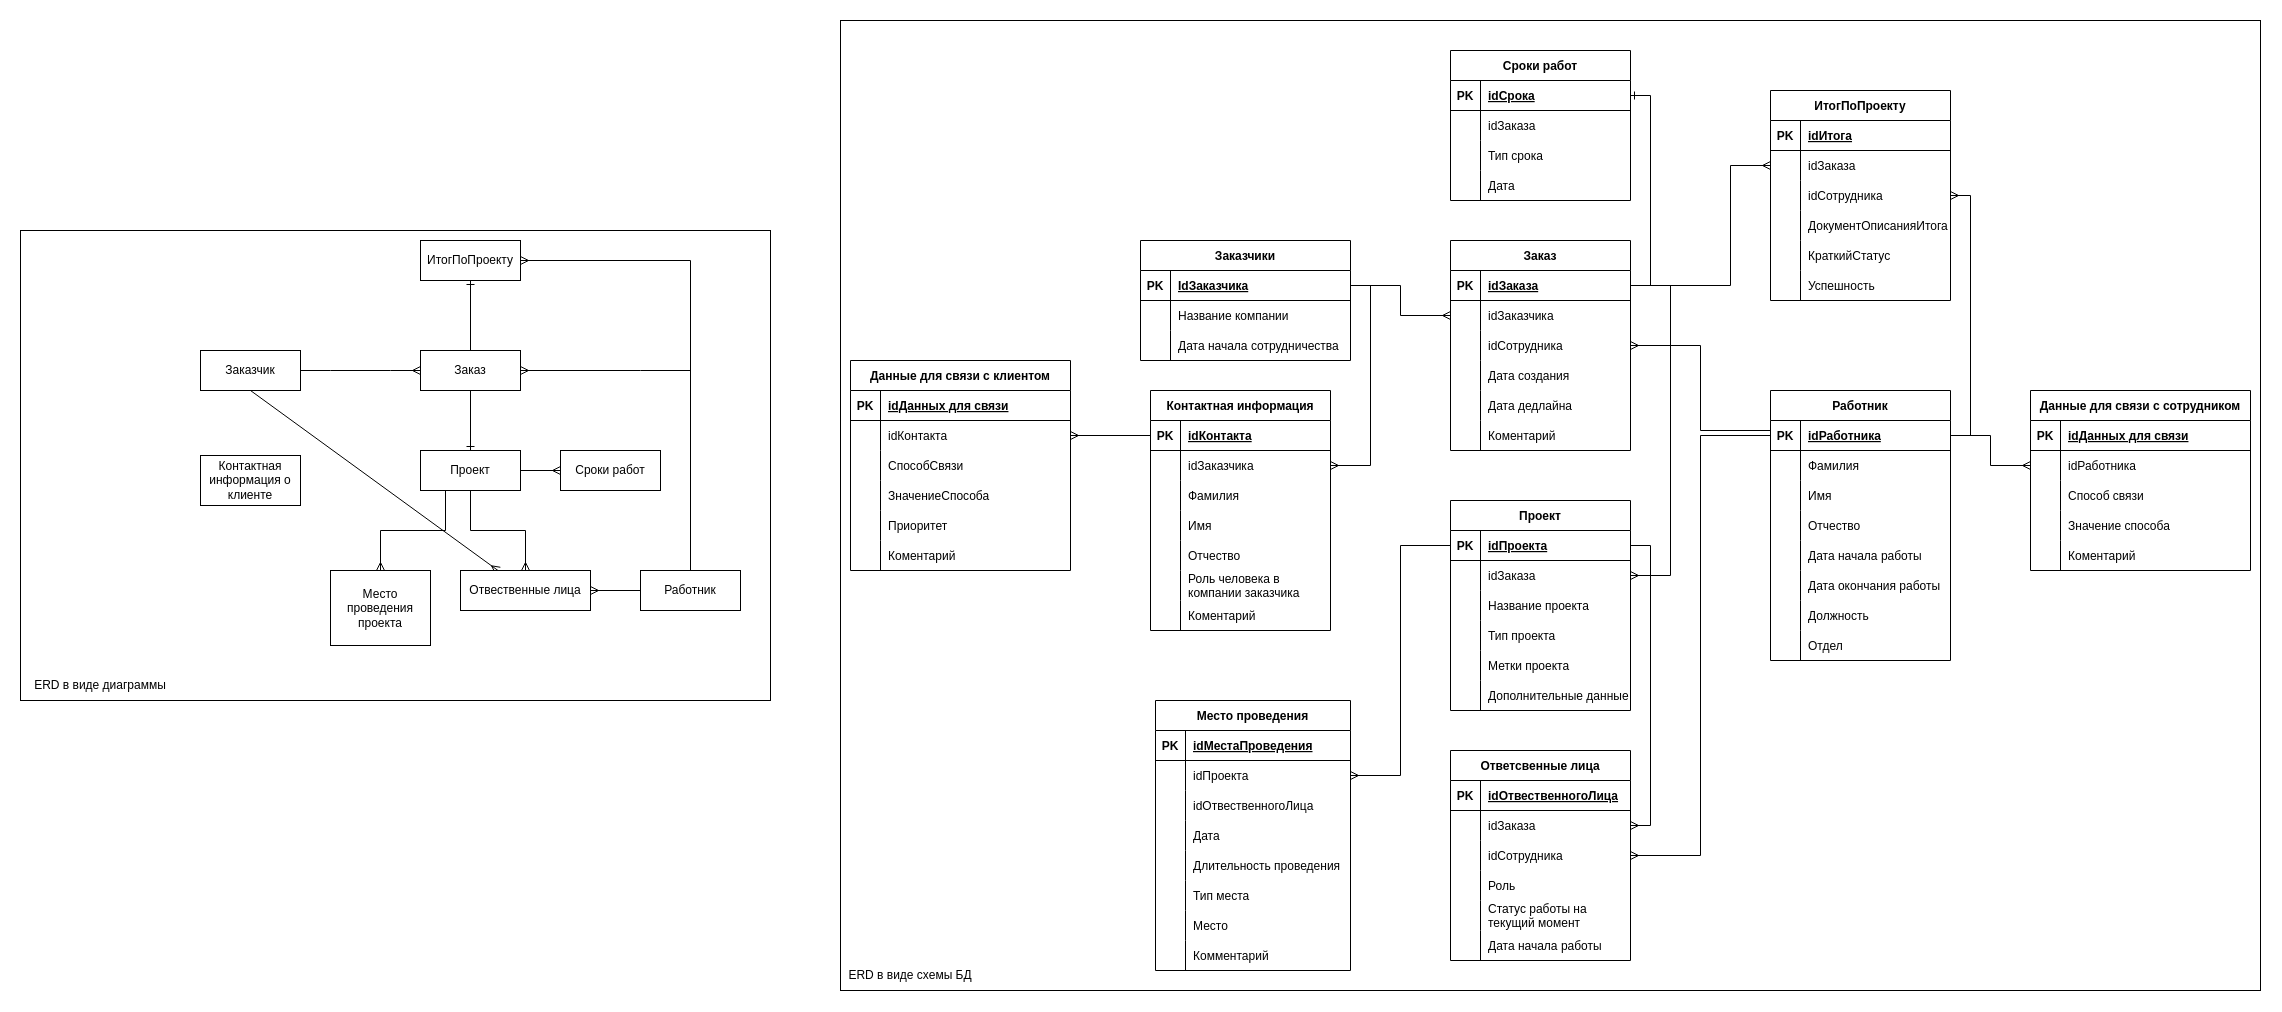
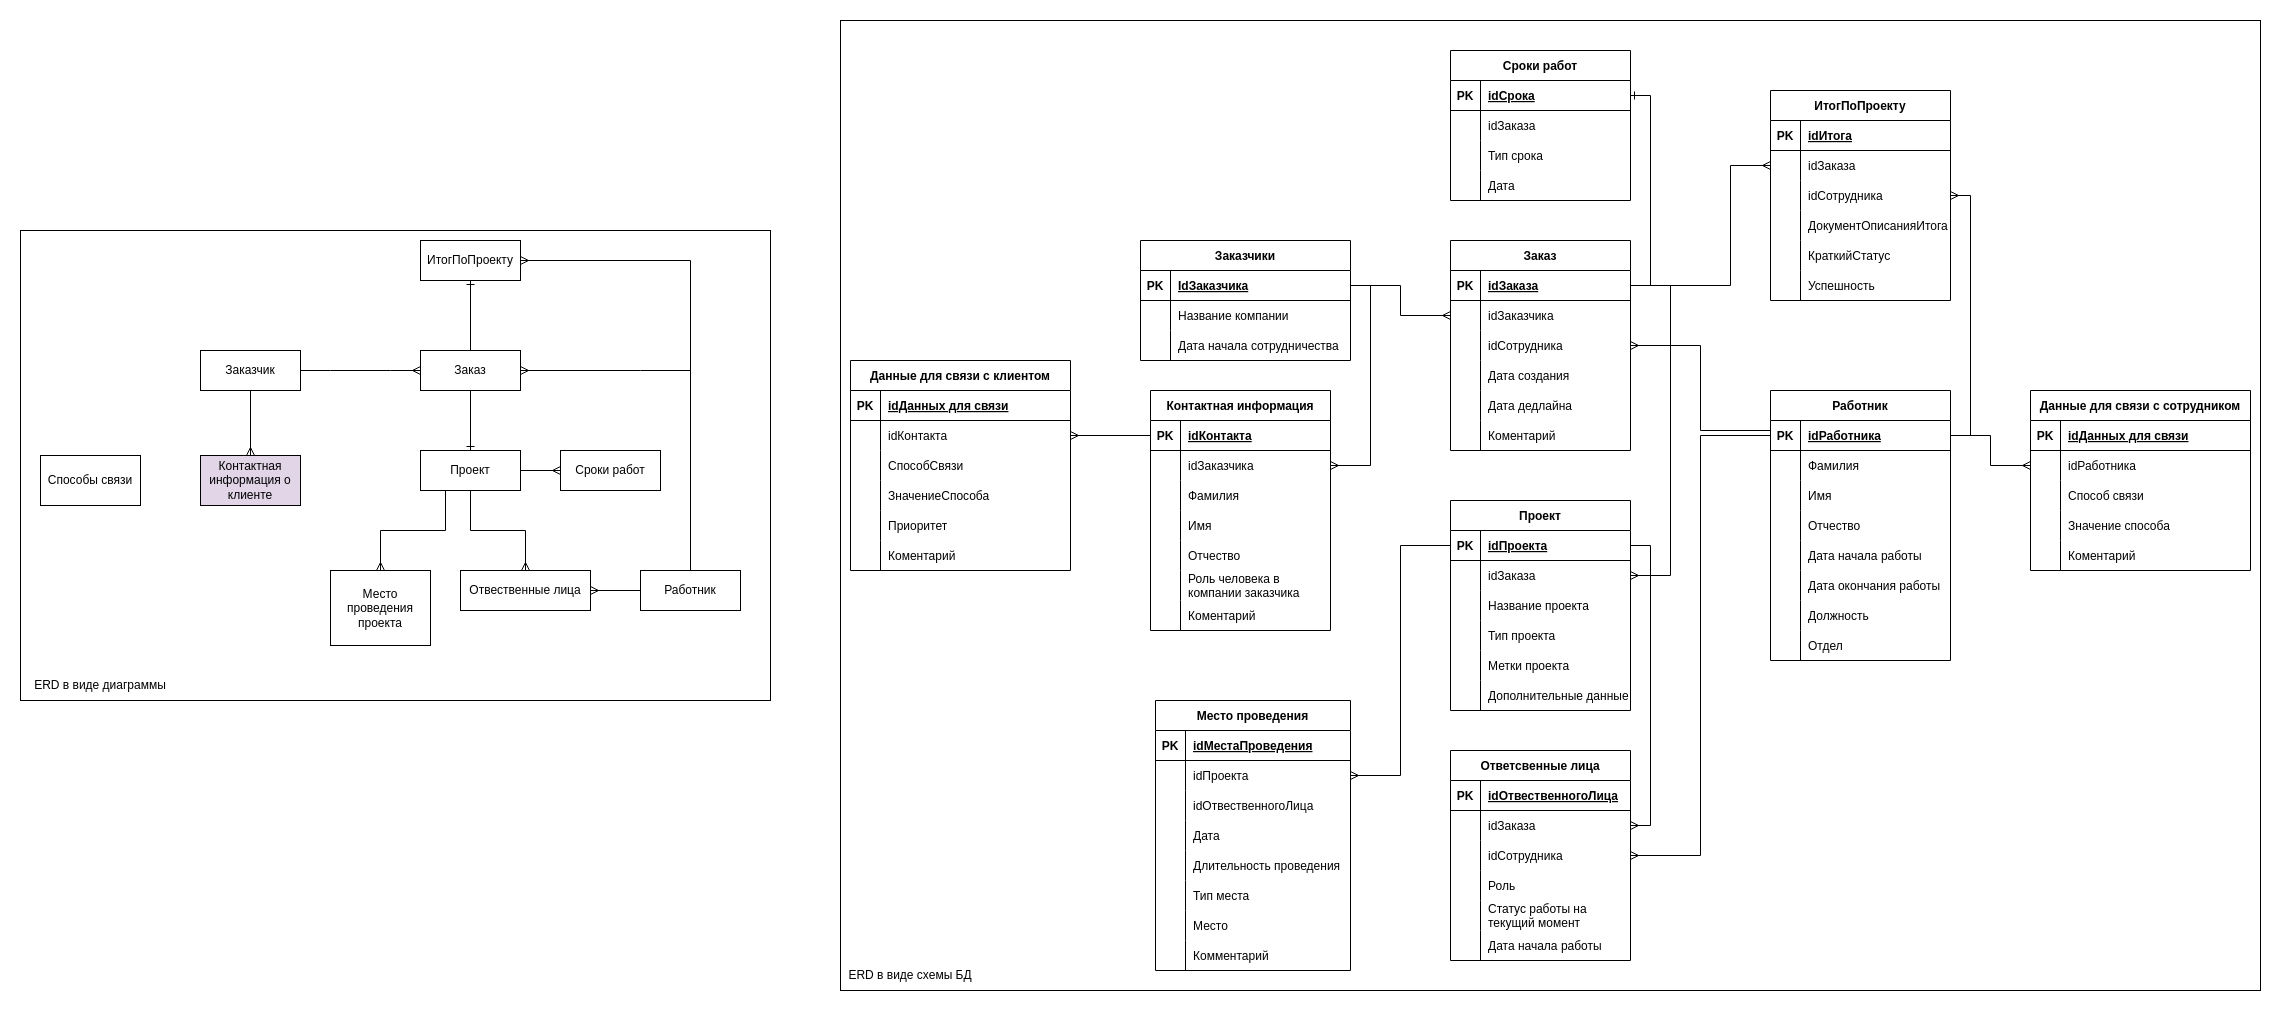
node "Способы связи": added
node "Контактная информация о клиенте": fillcolor #ffffff -> #e1d5e7
edge "Заказчик" -> "Отвественные лица": now "Заказчик" -> "Контактная информация о клиенте"
